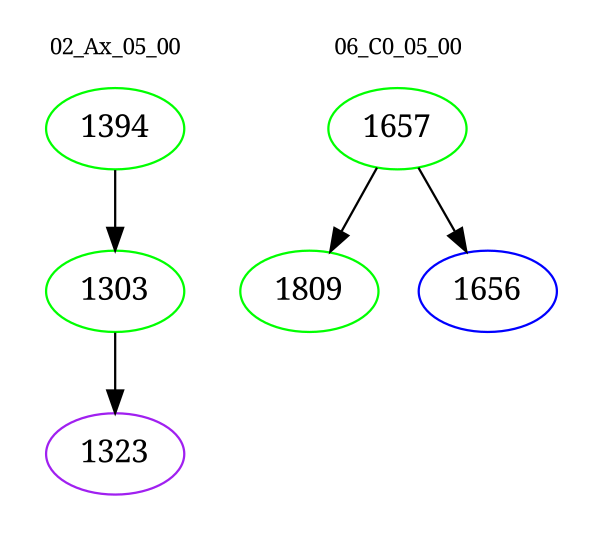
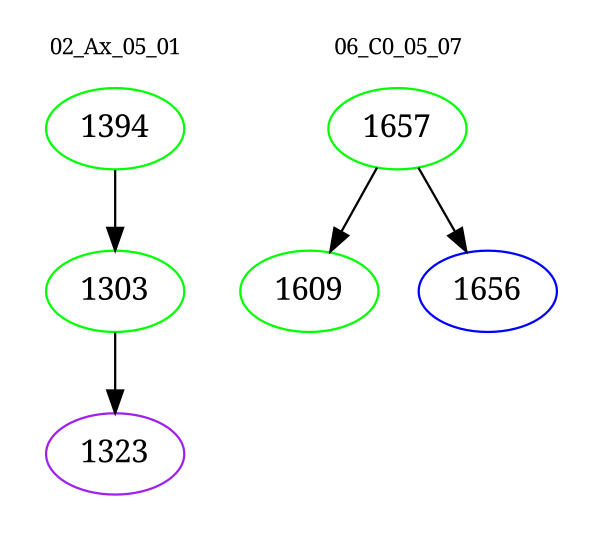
cluster "02_Ax_05_00": label "02_Ax_05_00" -> "02_Ax_05_01"
cluster "06_C0_05_00": label "06_C0_05_00" -> "06_C0_05_07"
node "1809": label "1809" -> "1609"
